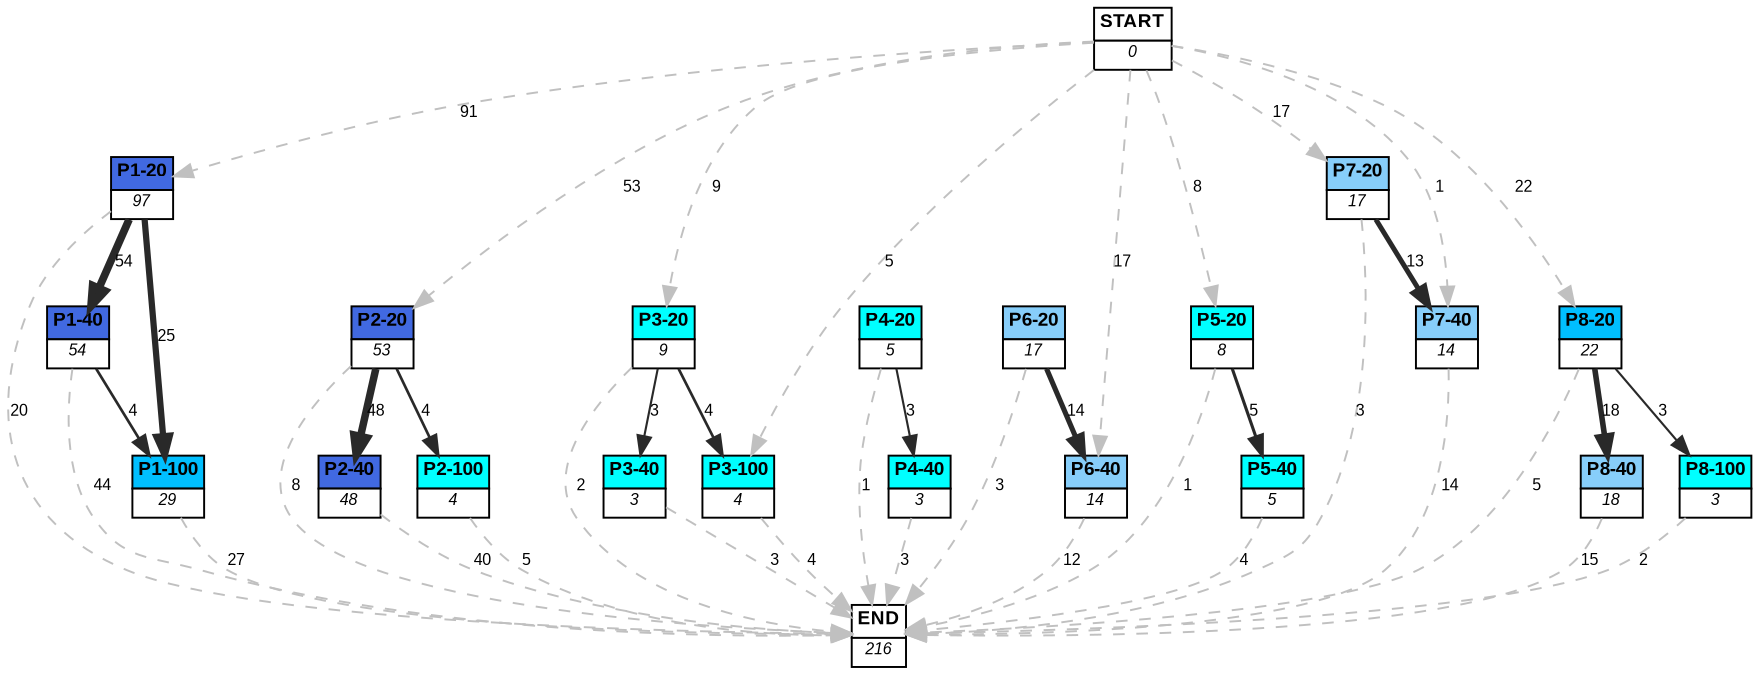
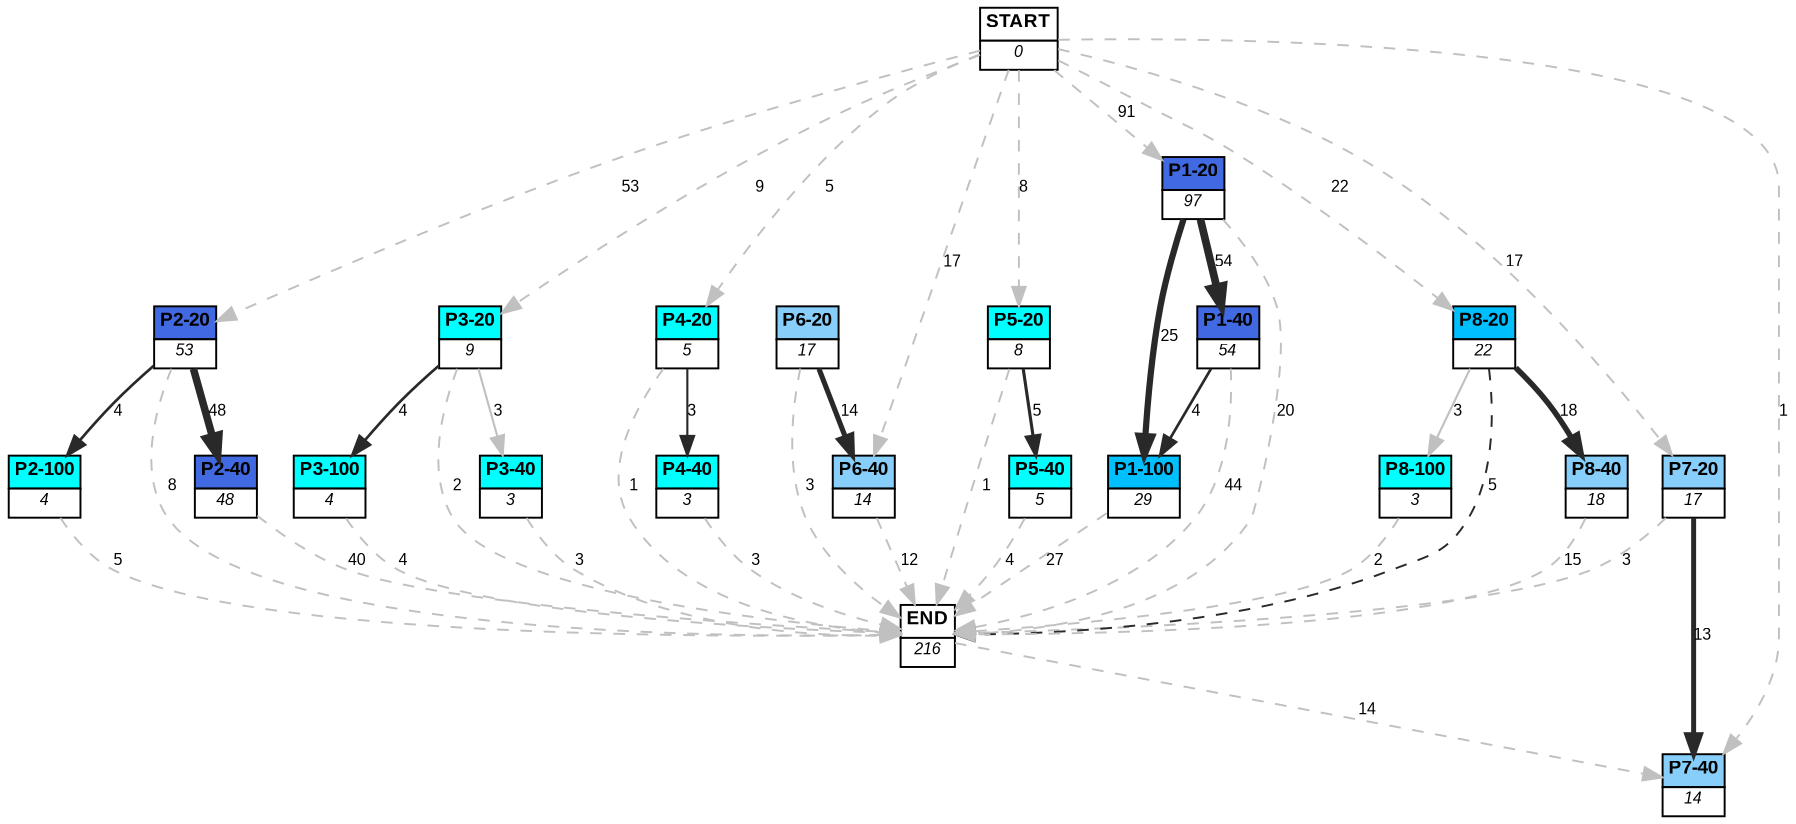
edge "START" -> "P3-100": now "START" -> "P4-20"
edge "P3-20" -> "P3-40": color grey16 -> grey
edge "P8-20" -> "P8-100": color grey16 -> grey
edge "P7-40" -> "END": reversed
edge "P8-20" -> "END": color grey -> grey16
